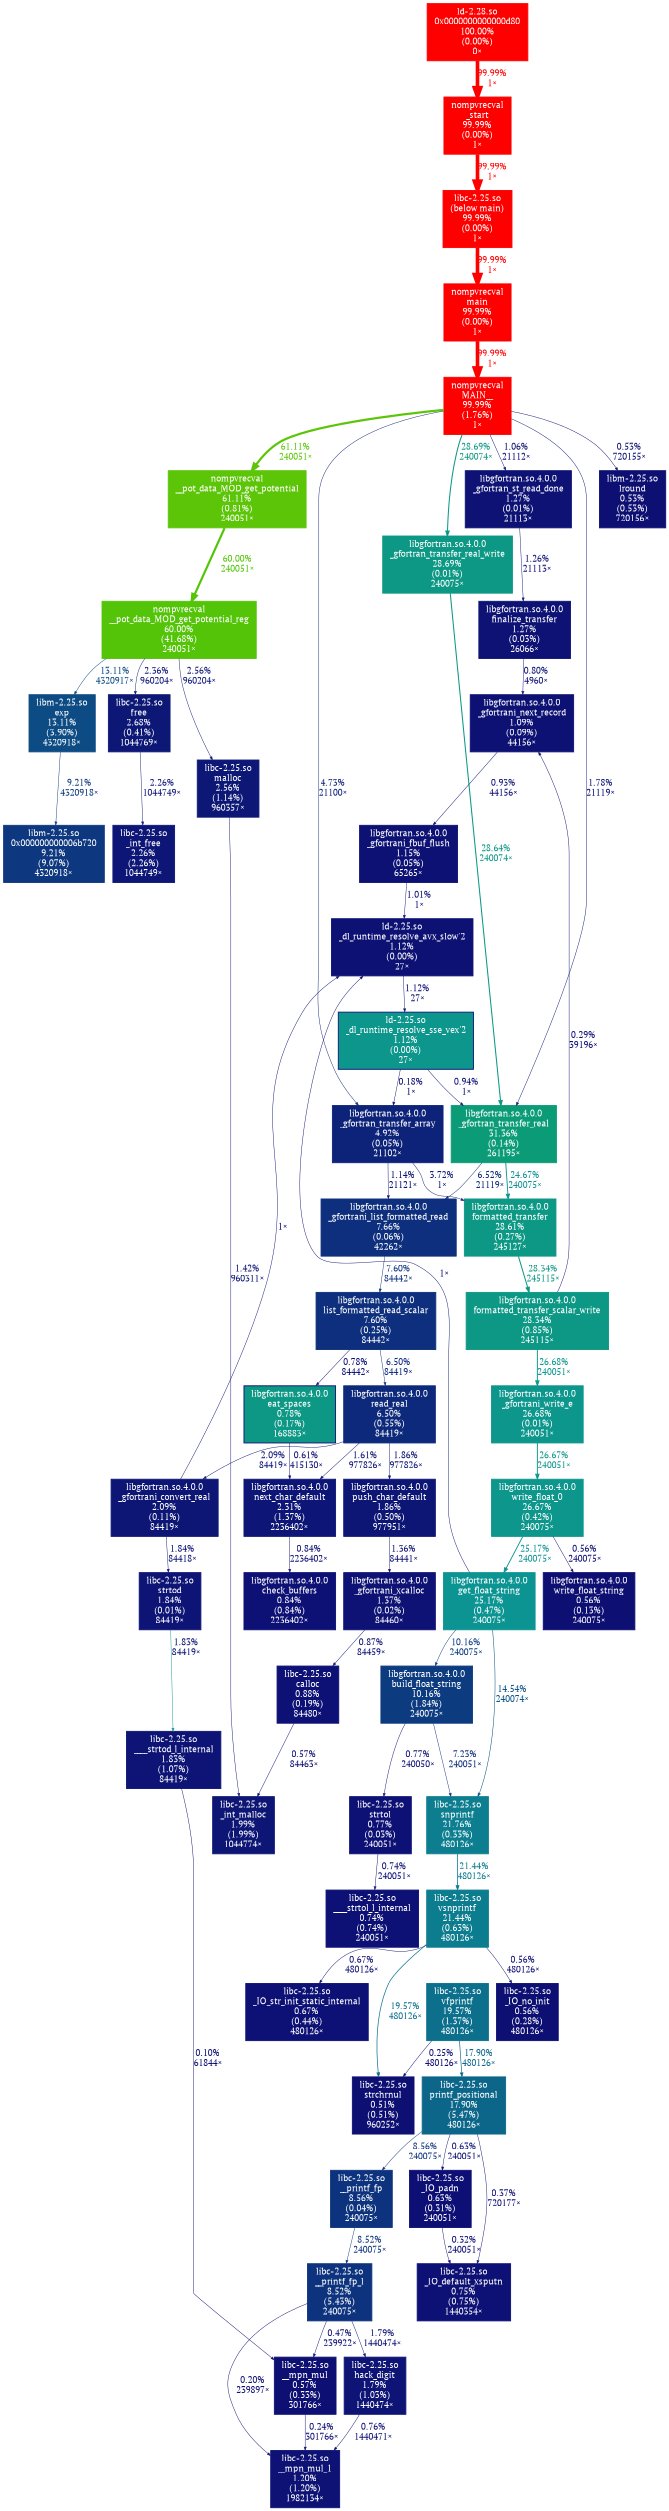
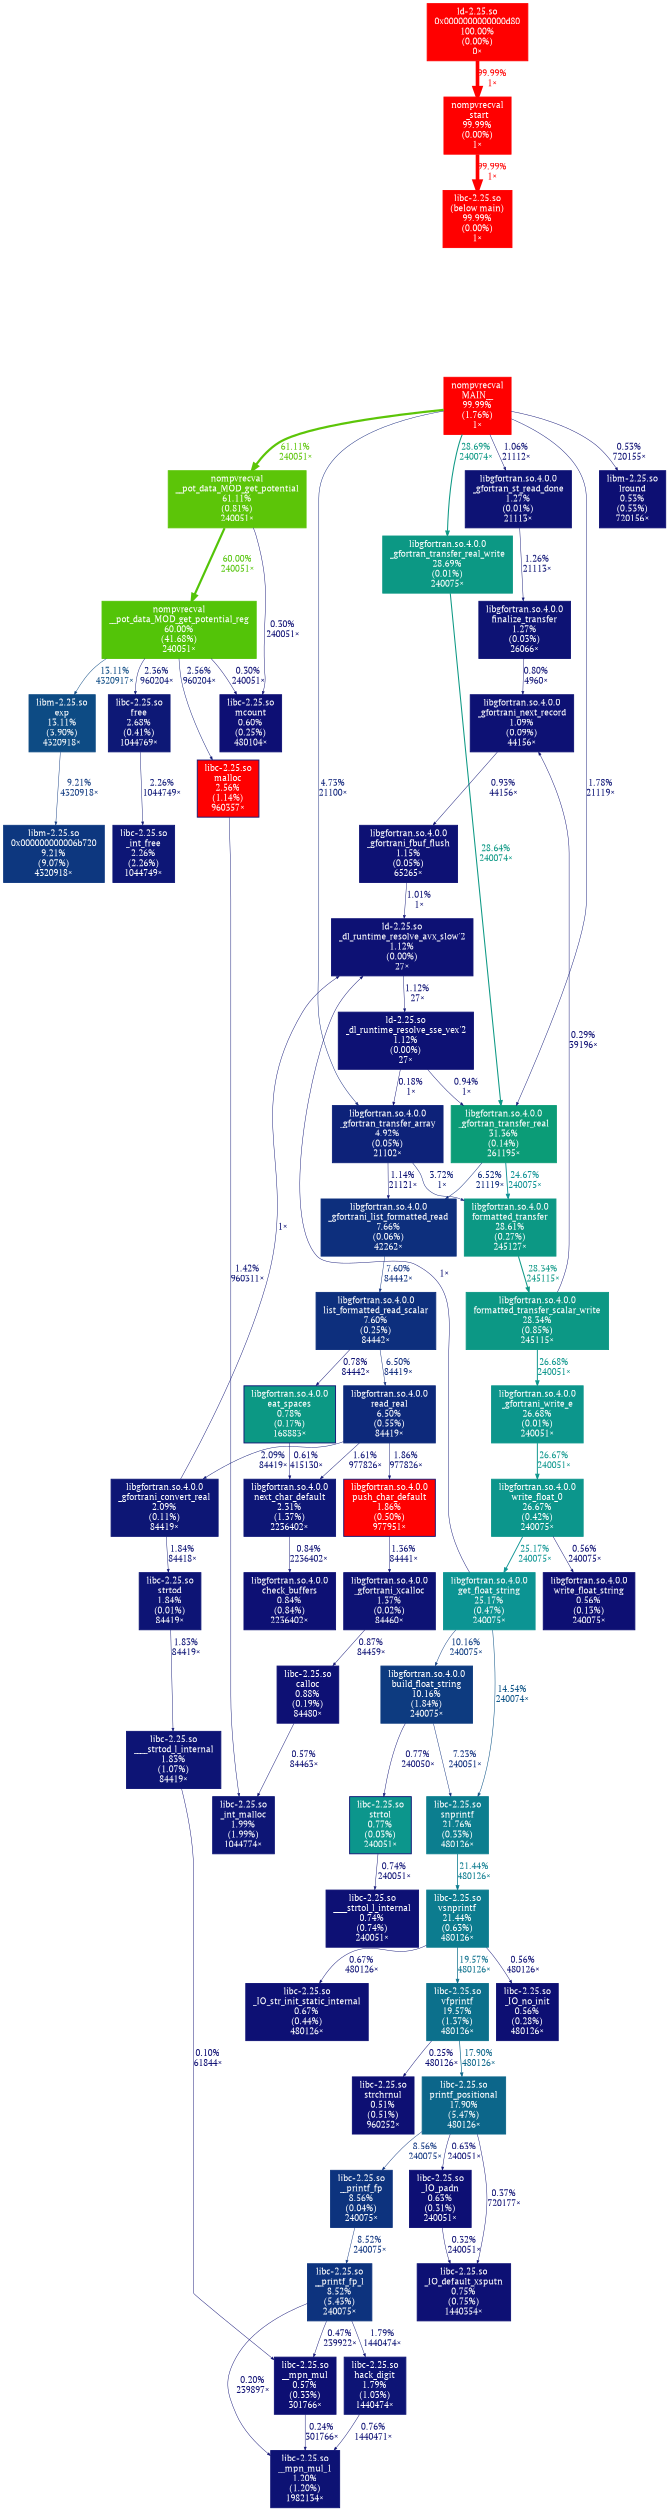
node "ld-2.28.so 0x0000000000000d80 100.00% (0.00%) 0×": label "ld-2.28.so 0x0000000000000d80 100.00% (0.00%) 0×" -> "ld-2.25.so 0x0000000000000d80 100.00% (0.00%) 0×"
node "nompvrecval main 99.99% (0.00%) 1×": removed
node "libc-2.25.so mcount 0.60% (0.25%) 480104×": added
node "libc-2.25.so malloc 2.56% (1.14%) 960357×": fillcolor #0d1876 -> #ff0000
node "ld-2.25.so _dl_runtime_resolve_sse_vex'2 1.12% (0.00%) 27×": fillcolor #0c968c -> #0d1174
node "libgfortran.so.4.0.0 push_char_default 1.86% (0.50%) 977951×": fillcolor #0d1575 -> #ff0000
edge "libc-2.25.so strtod 1.84% (0.01%) 84419×" -> "libc-2.25.so ____strtod_l_internal 1.83% (1.07%) 84419×": color #0c968c -> #0d1475
node "libc-2.25.so strtol 0.77% (0.03%) 240051×": fillcolor #0d1074 -> #0c968c
edge "libc-2.25.so vsnprintf 21.44% (0.63%) 480126×" -> "libc-2.25.so strchrnul 0.51% (0.51%) 960252×": now "libc-2.25.so vsnprintf 21.44% (0.63%) 480126×" -> "libc-2.25.so vfprintf 19.57% (1.37%) 480126×"
